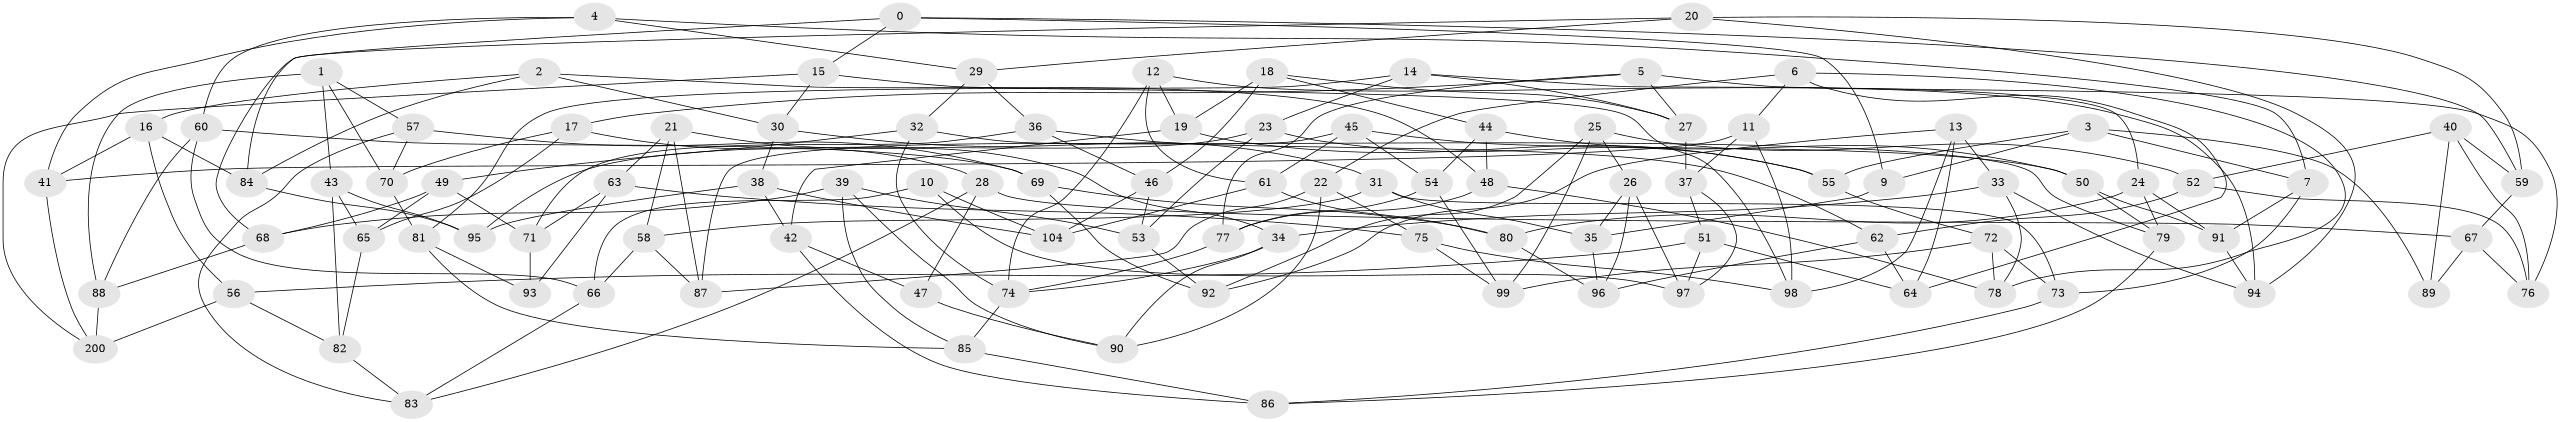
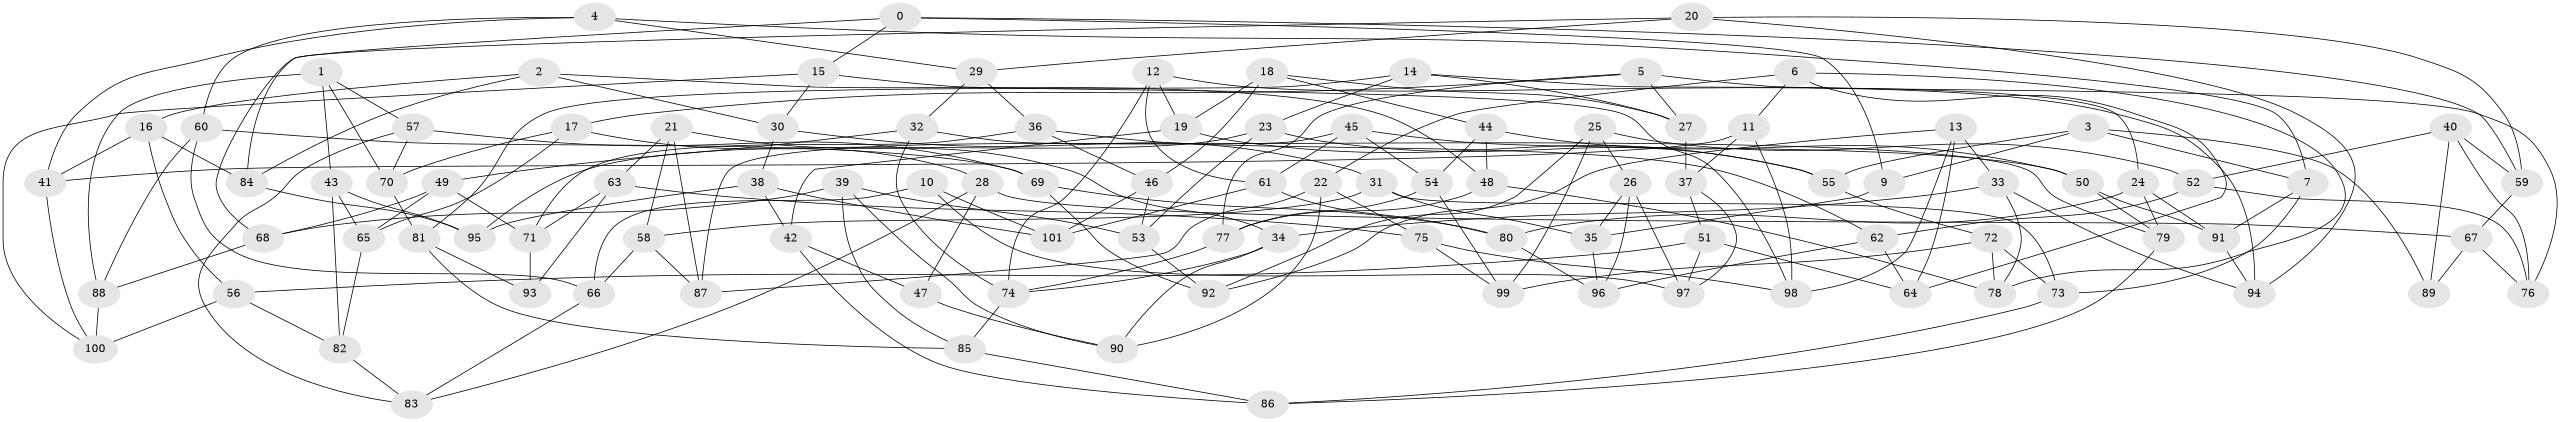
node "104": label "104" -> "101"
node "200": label "200" -> "100"
